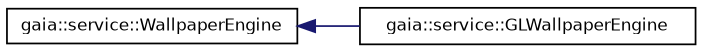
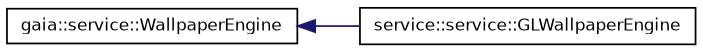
node "gaia::service::GLWallpaperEngine": label "gaia::service::GLWallpaperEngine" -> "service::service::GLWallpaperEngine"
